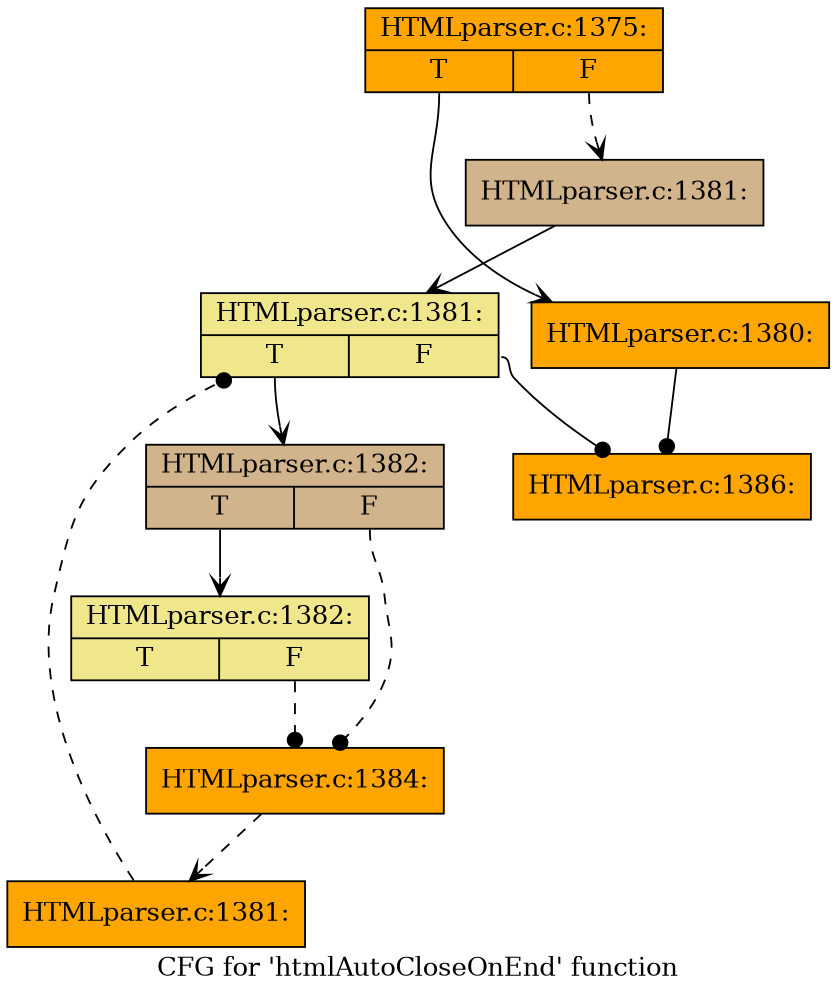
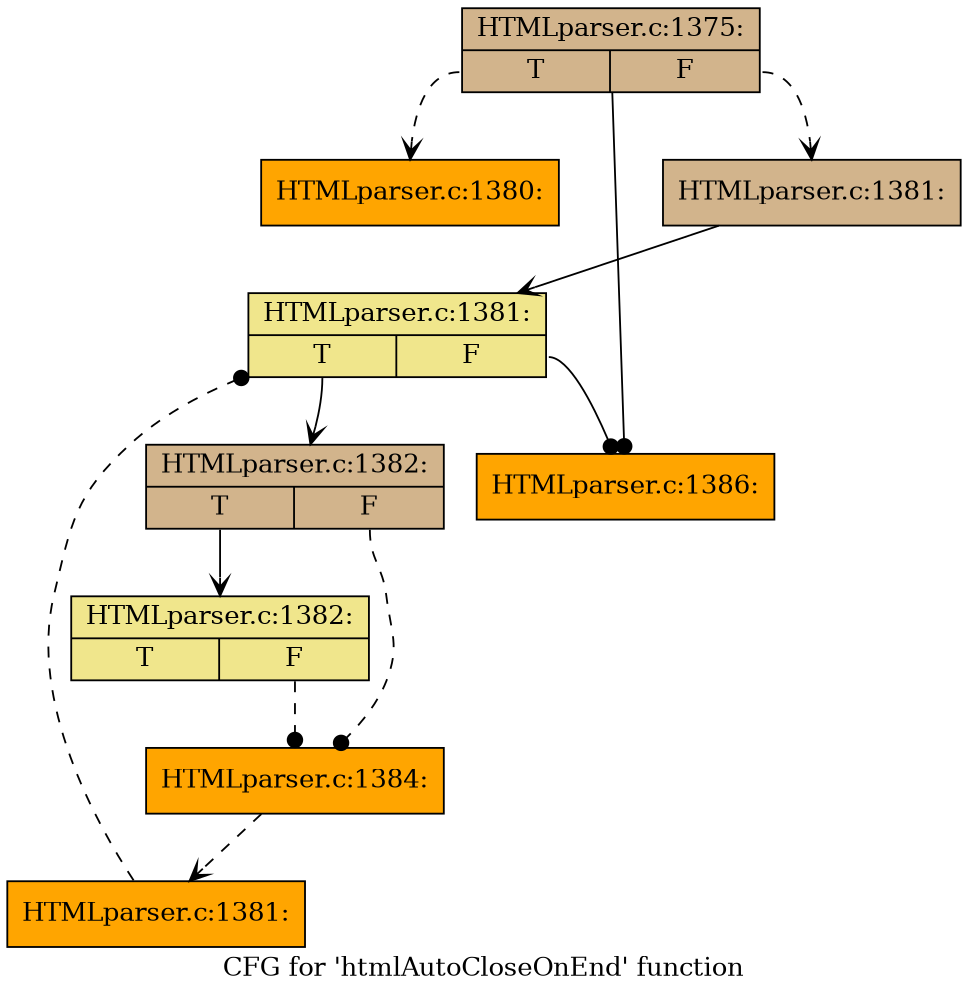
node "HTMLparser.c:1375:": fillcolor orange -> tan
edge "HTMLparser.c:1375:" -> "HTMLparser.c:1380:": style solid -> dashed
edge "HTMLparser.c:1380:" -> "HTMLparser.c:1386:": now "HTMLparser.c:1375:" -> "HTMLparser.c:1386:"
